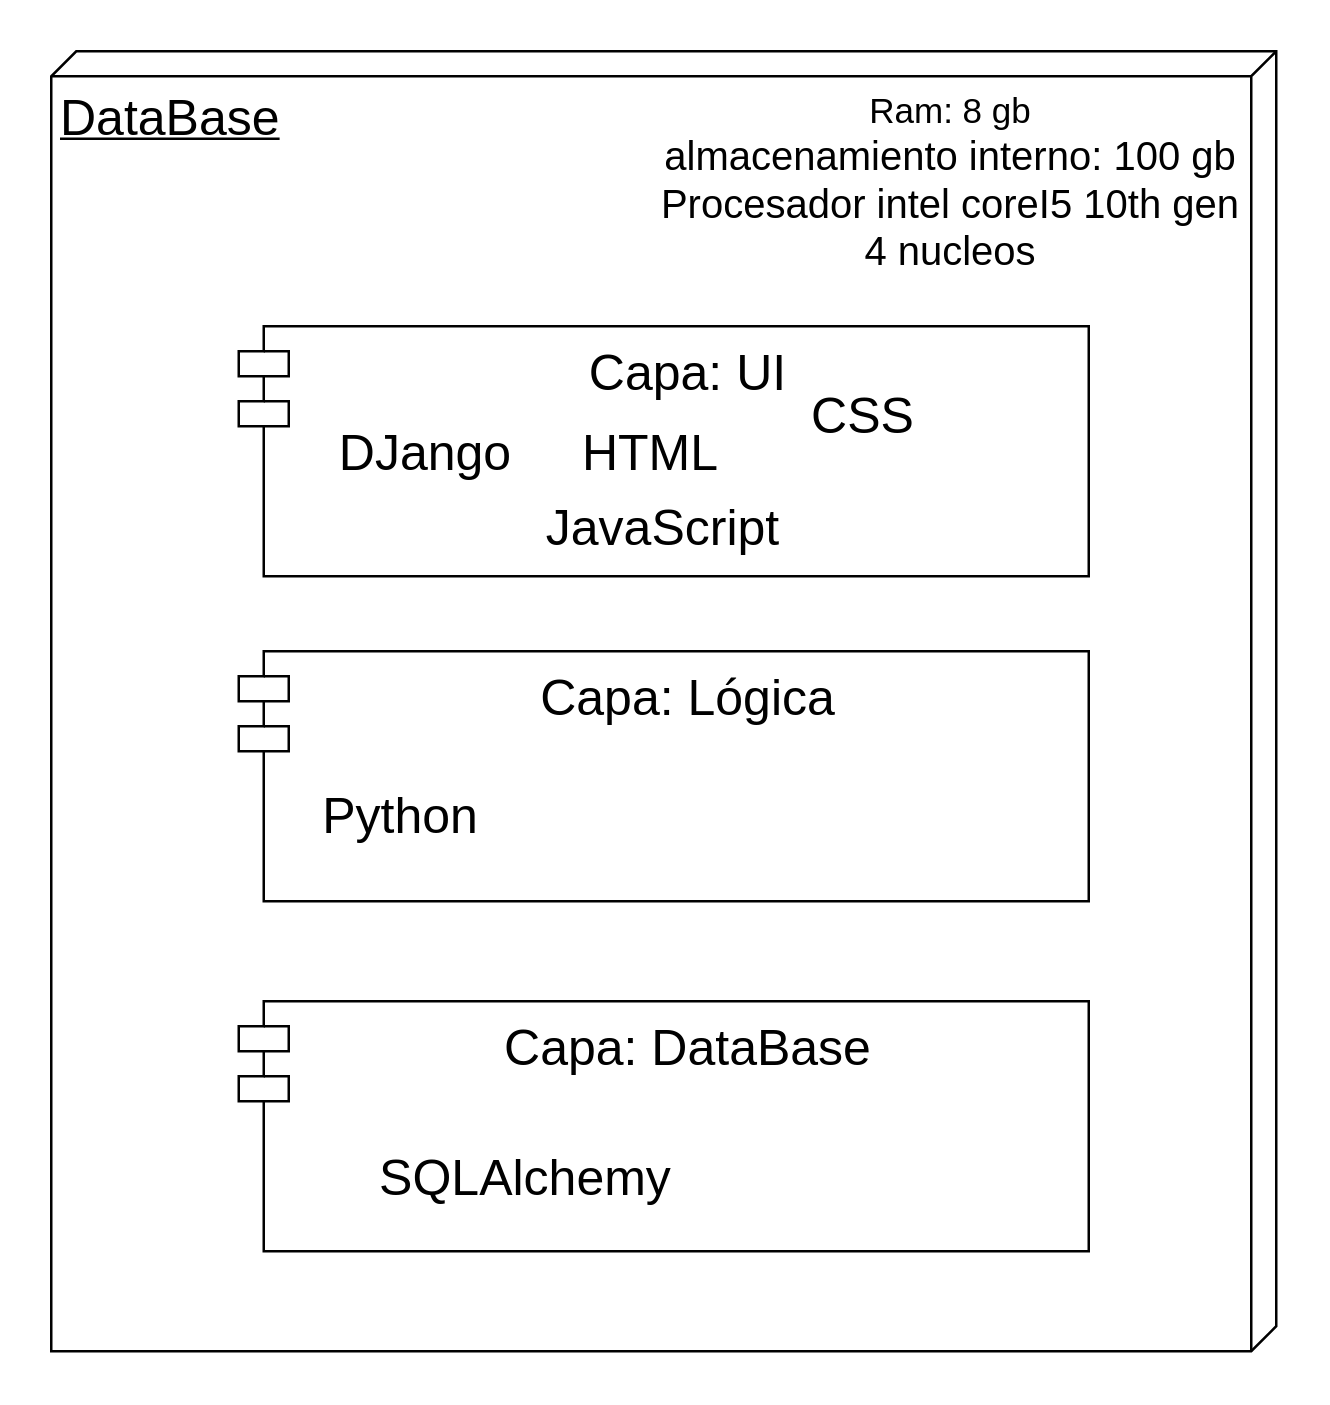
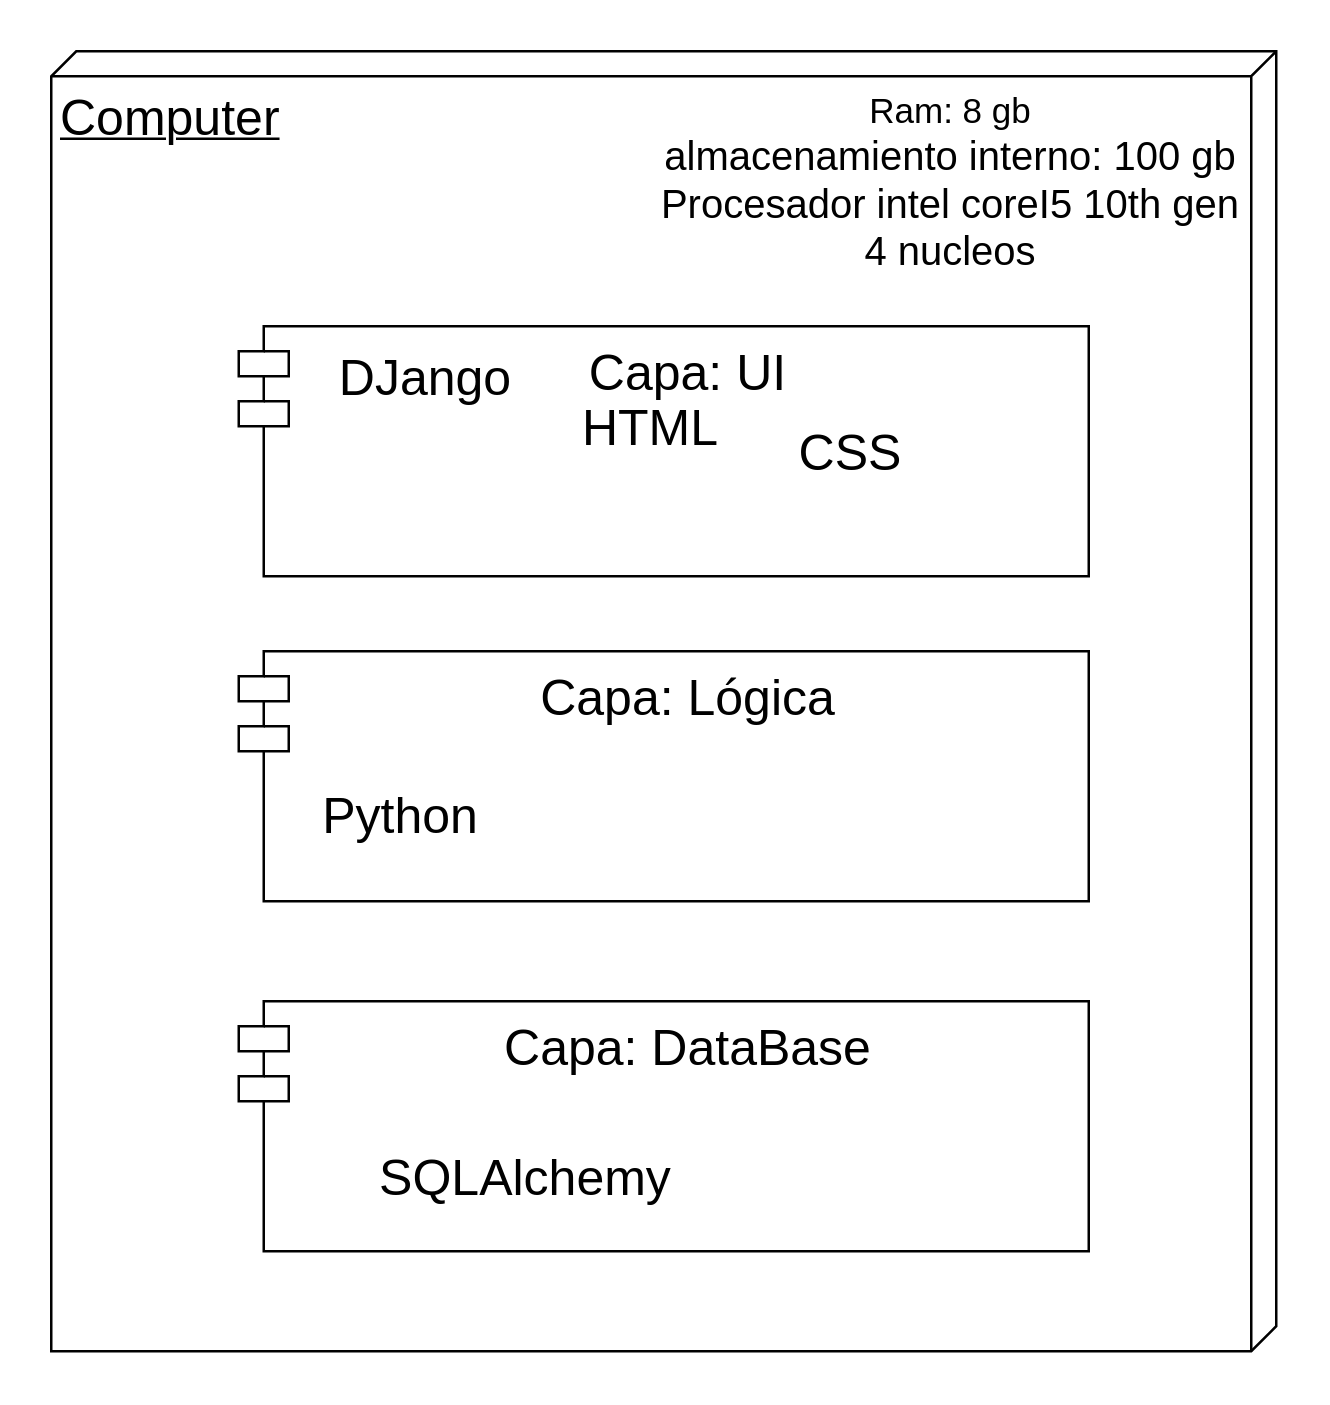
node "DataBase": label "DataBase" -> "Computer"
node "CSS": moved (864, 414) -> (851, 451)
node "DJango": moved (426, 451) -> (426, 376)
node "HTML": moved (651, 451) -> (651, 426)
node "JavaScript": removed
